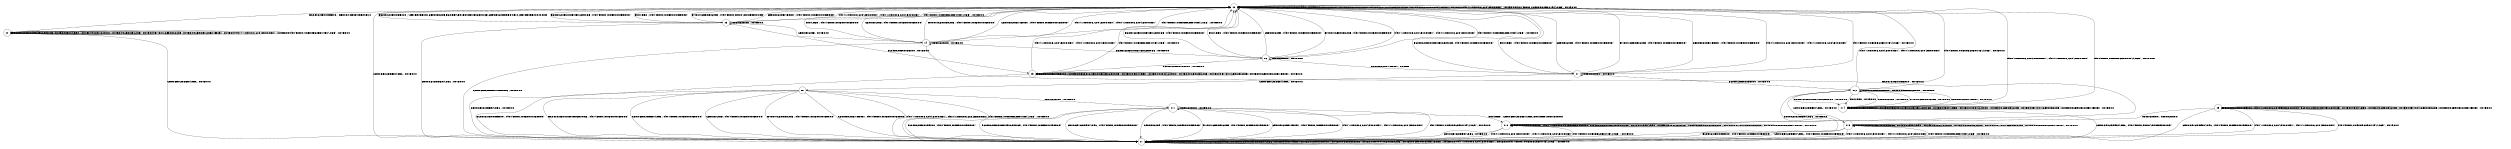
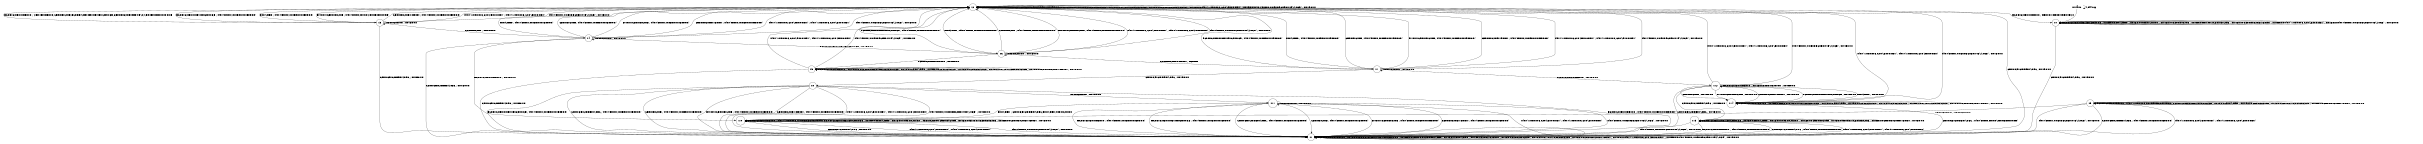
node "__start0": added
edge "s3" -> "s5": removed, label "ECDH_CLIENT_HELLO / TIMEOUT"
edge "s4" -> "s1": label "CHANGE_CIPHER_WARNING / TIMEOUT" -> "CHANGE_CIPHER_SPEC / TIMEOUT"
